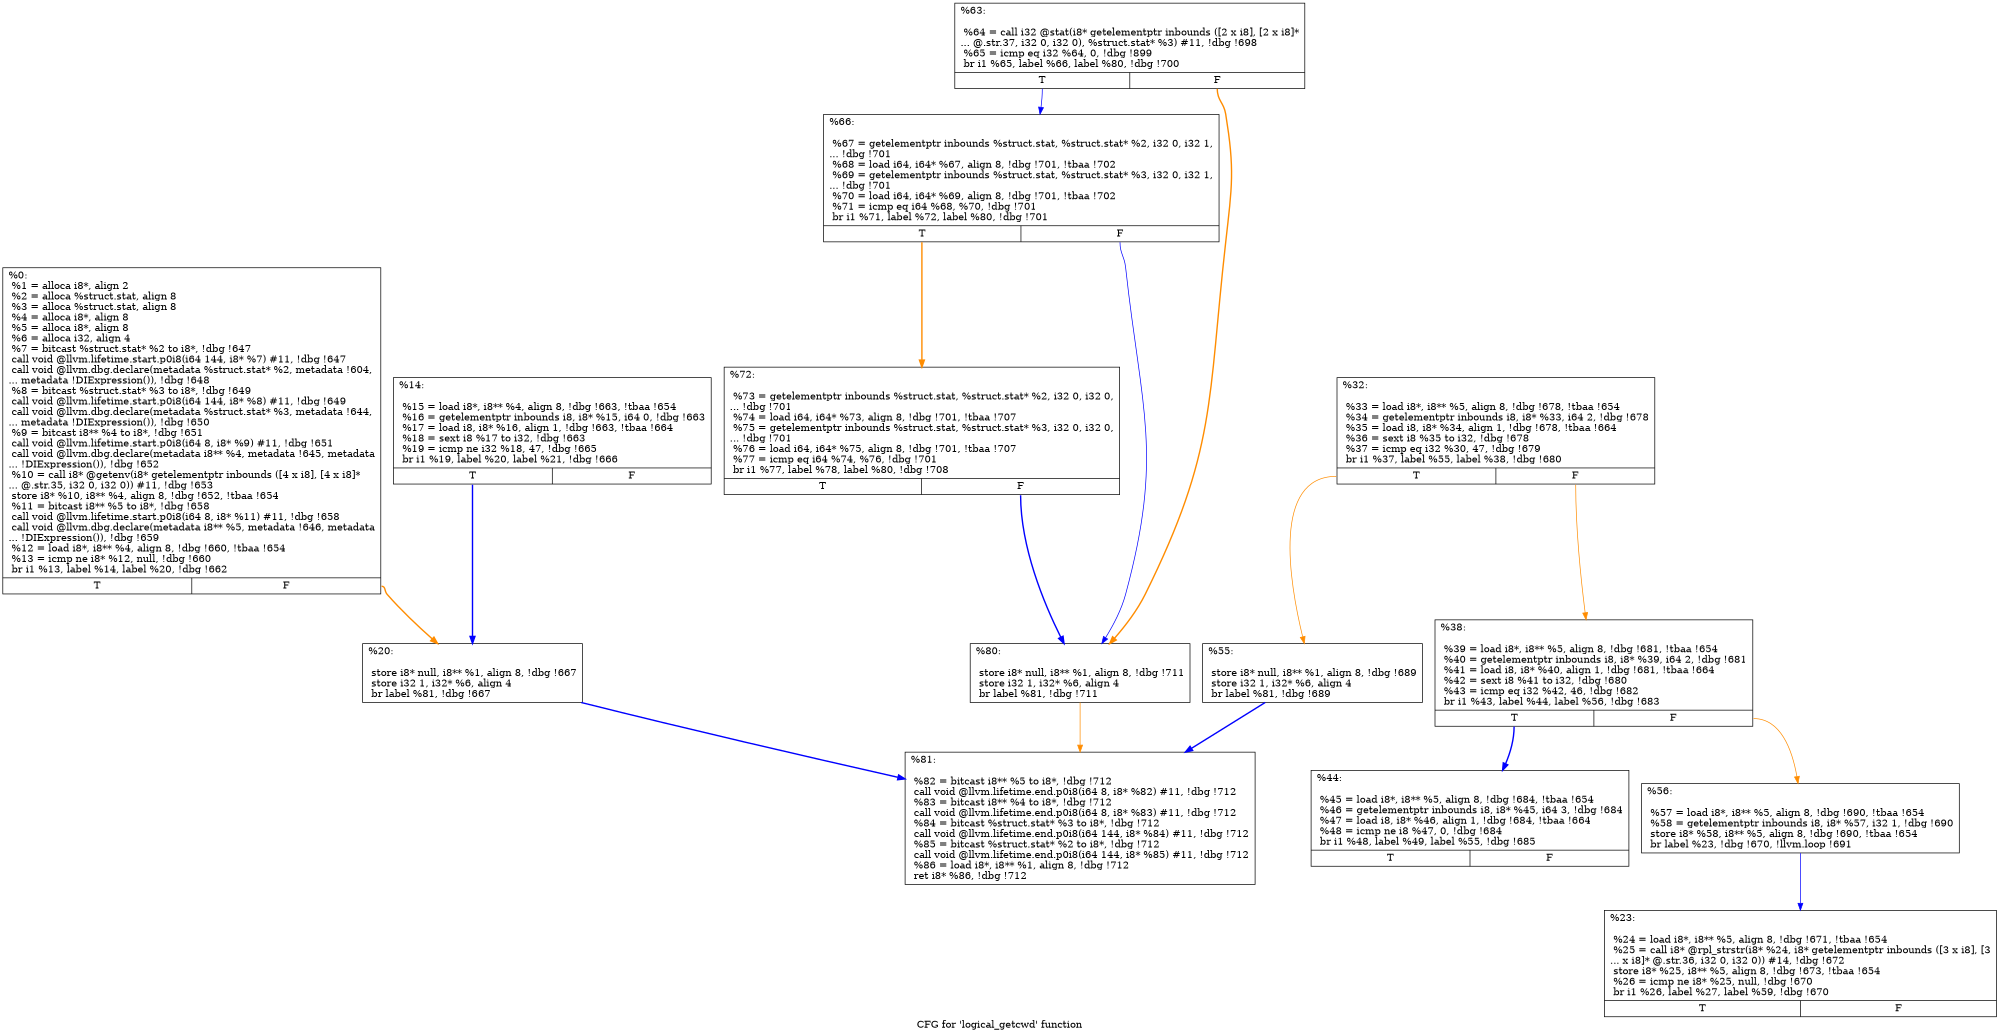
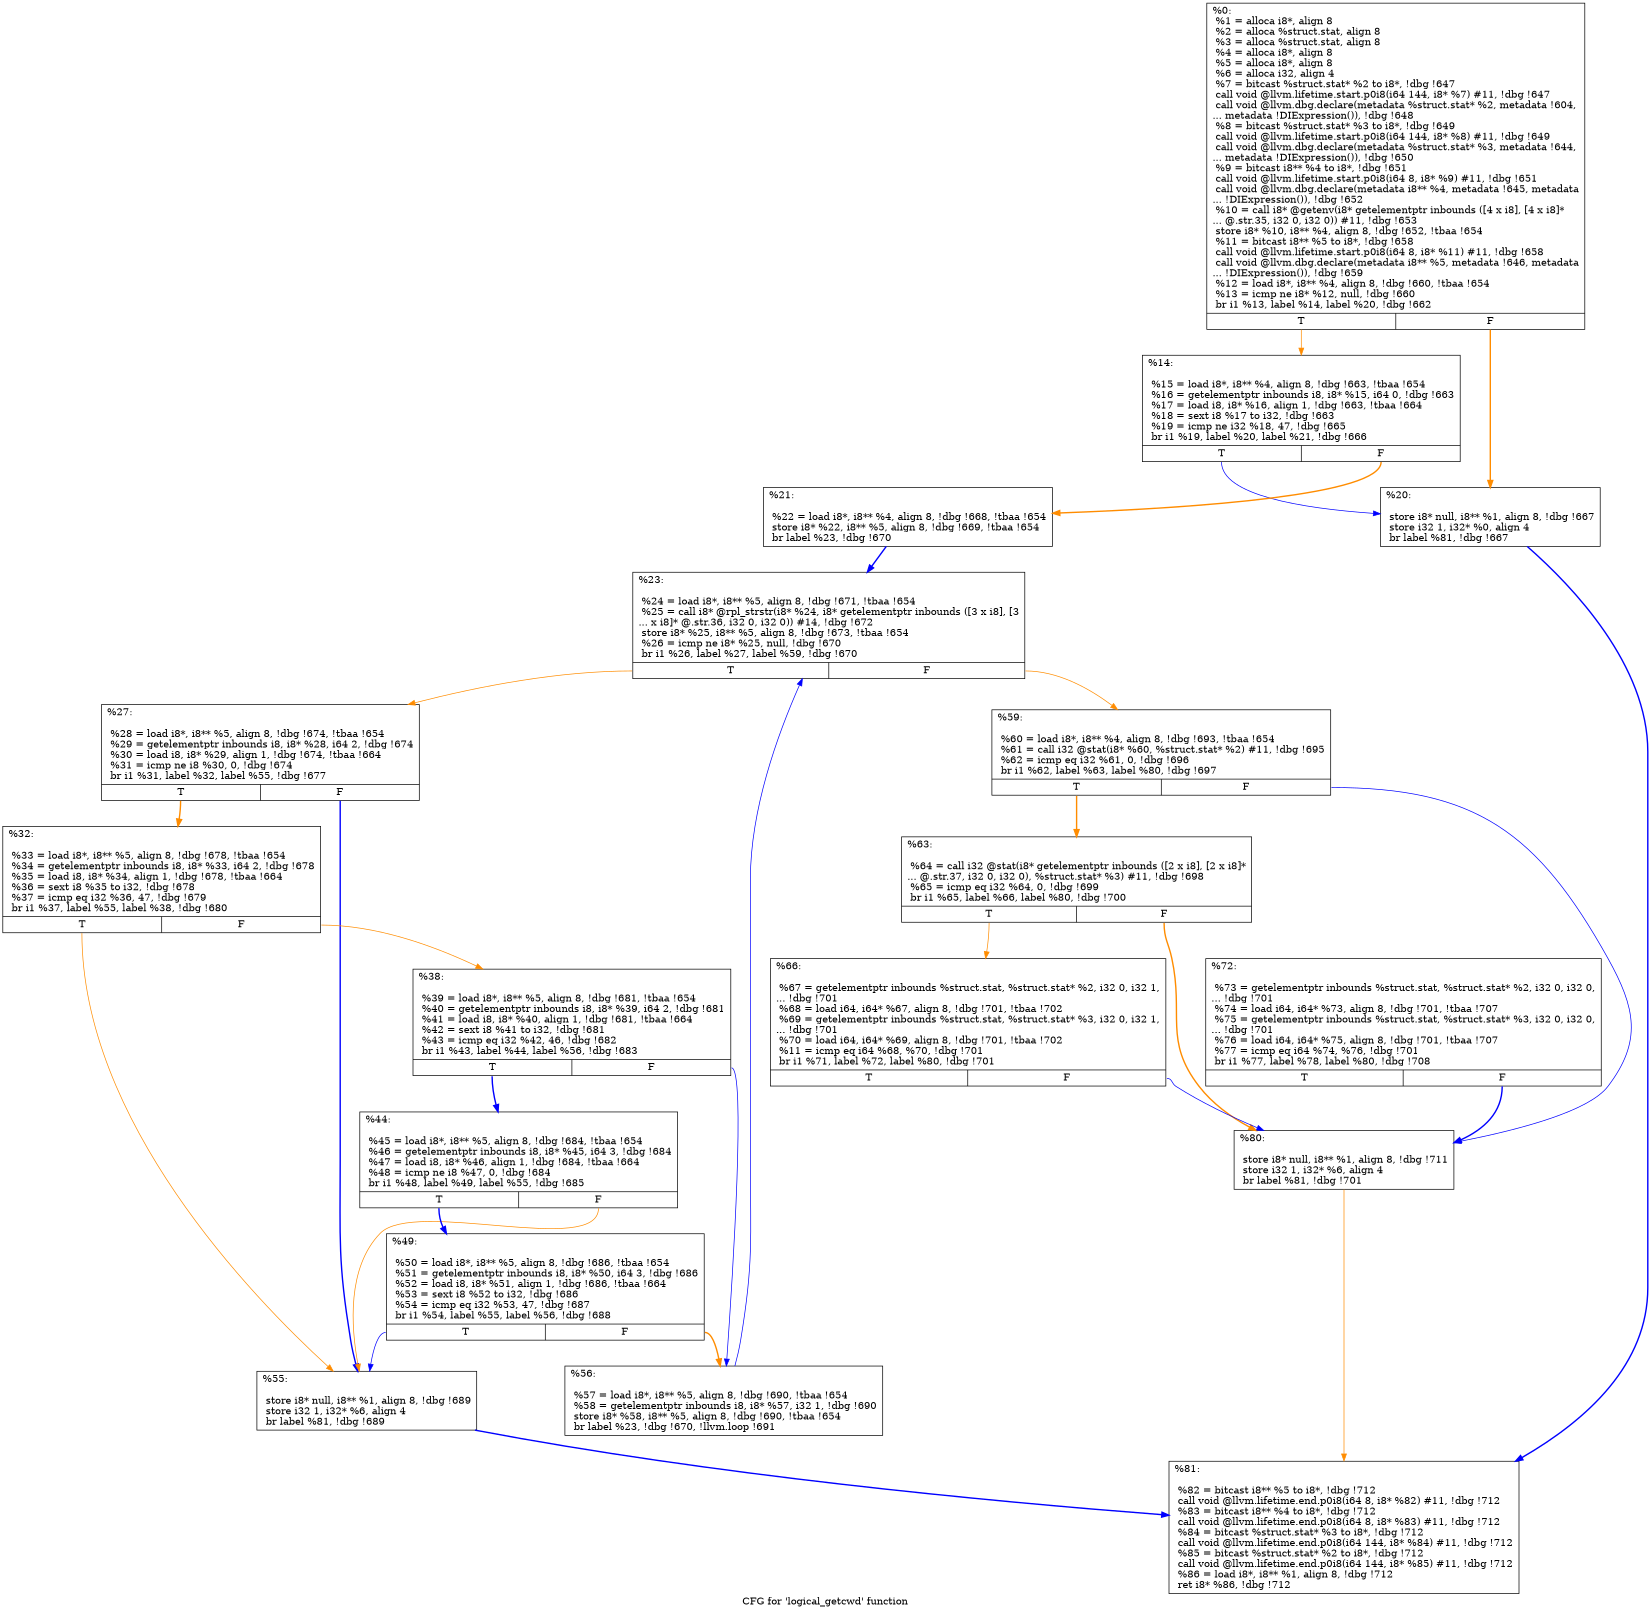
node "%63:": text "%65 = icmp eq i32 %64, 0, !dbg !899" -> "%65 = icmp eq i32 %64, 0, !dbg !699"
edge "%63:" -> "%66:": color blue -> darkorange
node "%66:": text "%71 = icmp eq i64 %68, %70, !dbg !701" -> "%11 = icmp eq i64 %68, %70, !dbg !701"
node "%0:": text "%1 = alloca i8*, align 2" -> "%1 = alloca i8*, align 8"
edge "%66:" -> "%72:": removed
edge "%0:" -> "%14:": added
node "%32:": text "%37 = icmp eq i32 %30, 47, !dbg !679" -> "%37 = icmp eq i32 %36, 47, !dbg !679"
node "%21:": added
edge "%14:" -> "%20:": style bold -> solid
node "%38:": text "%42 = sext i8 %41 to i32, !dbg !680" -> "%42 = sext i8 %41 to i32, !dbg !681"
node "%20:": text "store i32 1, i32* %6, align 4" -> "store i32 1, i32* %0, align 4"
node "%80:": text "br label %81, !dbg !711" -> "br label %81, !dbg !701"
edge "%38:" -> "%56:": color darkorange -> blue
node "%27:": added
node "%59:": added
edge "%44:" -> "%55:": added
node "%49:": added
